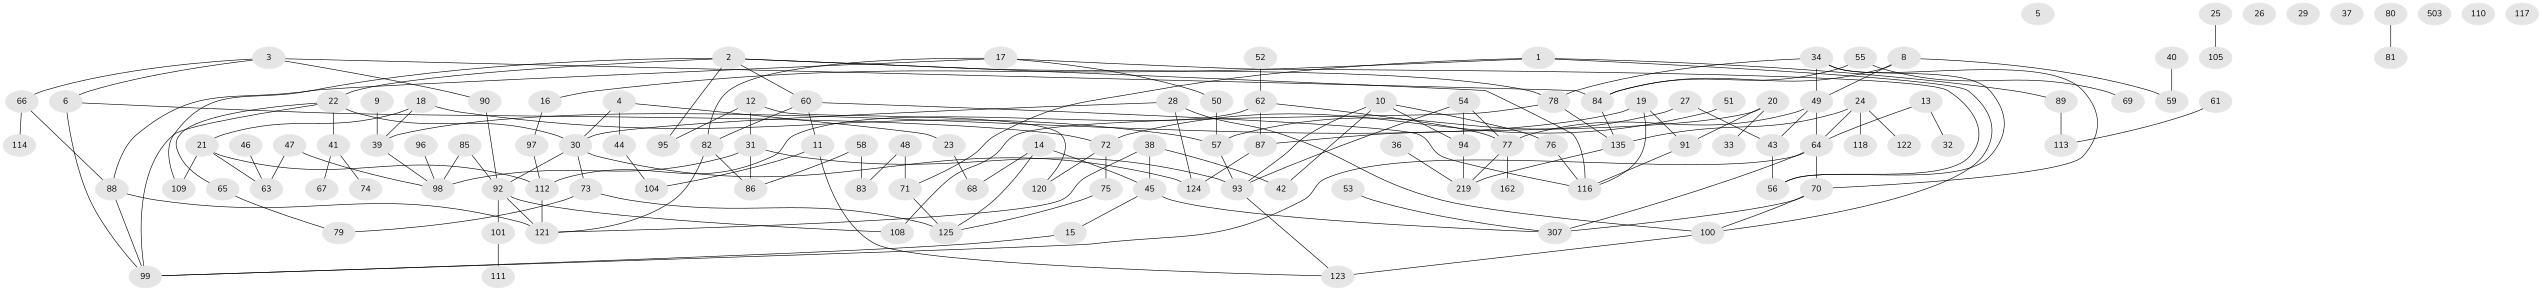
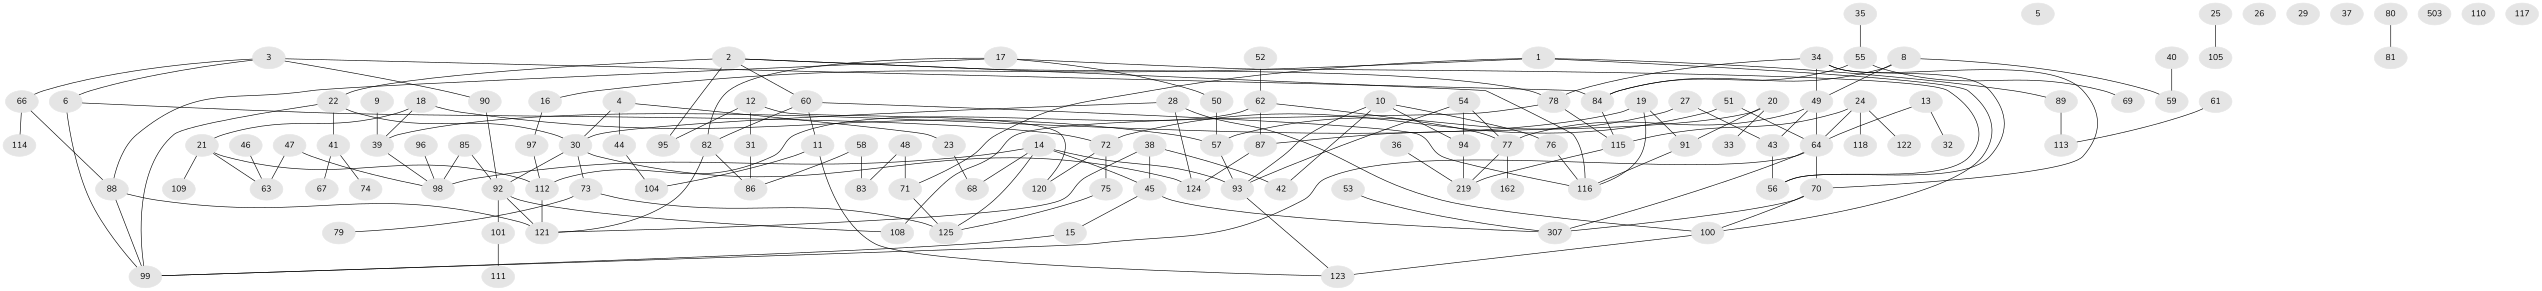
node "35": added
edge "2" -- "109": removed
edge "51" -- "64": added
node "135": label "135" -> "115"
edge "31" -- "93": now "14" -- "93"
edge "31" -- "98": now "14" -- "98"
node "65": removed
